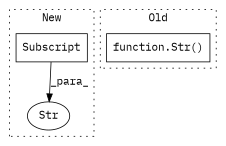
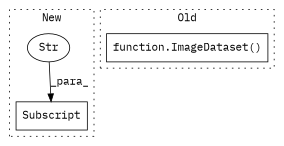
node "function.Str()": label "function.Str()" -> "function.ImageDataset()"
edge "Subscript" -> "Str": reversed
